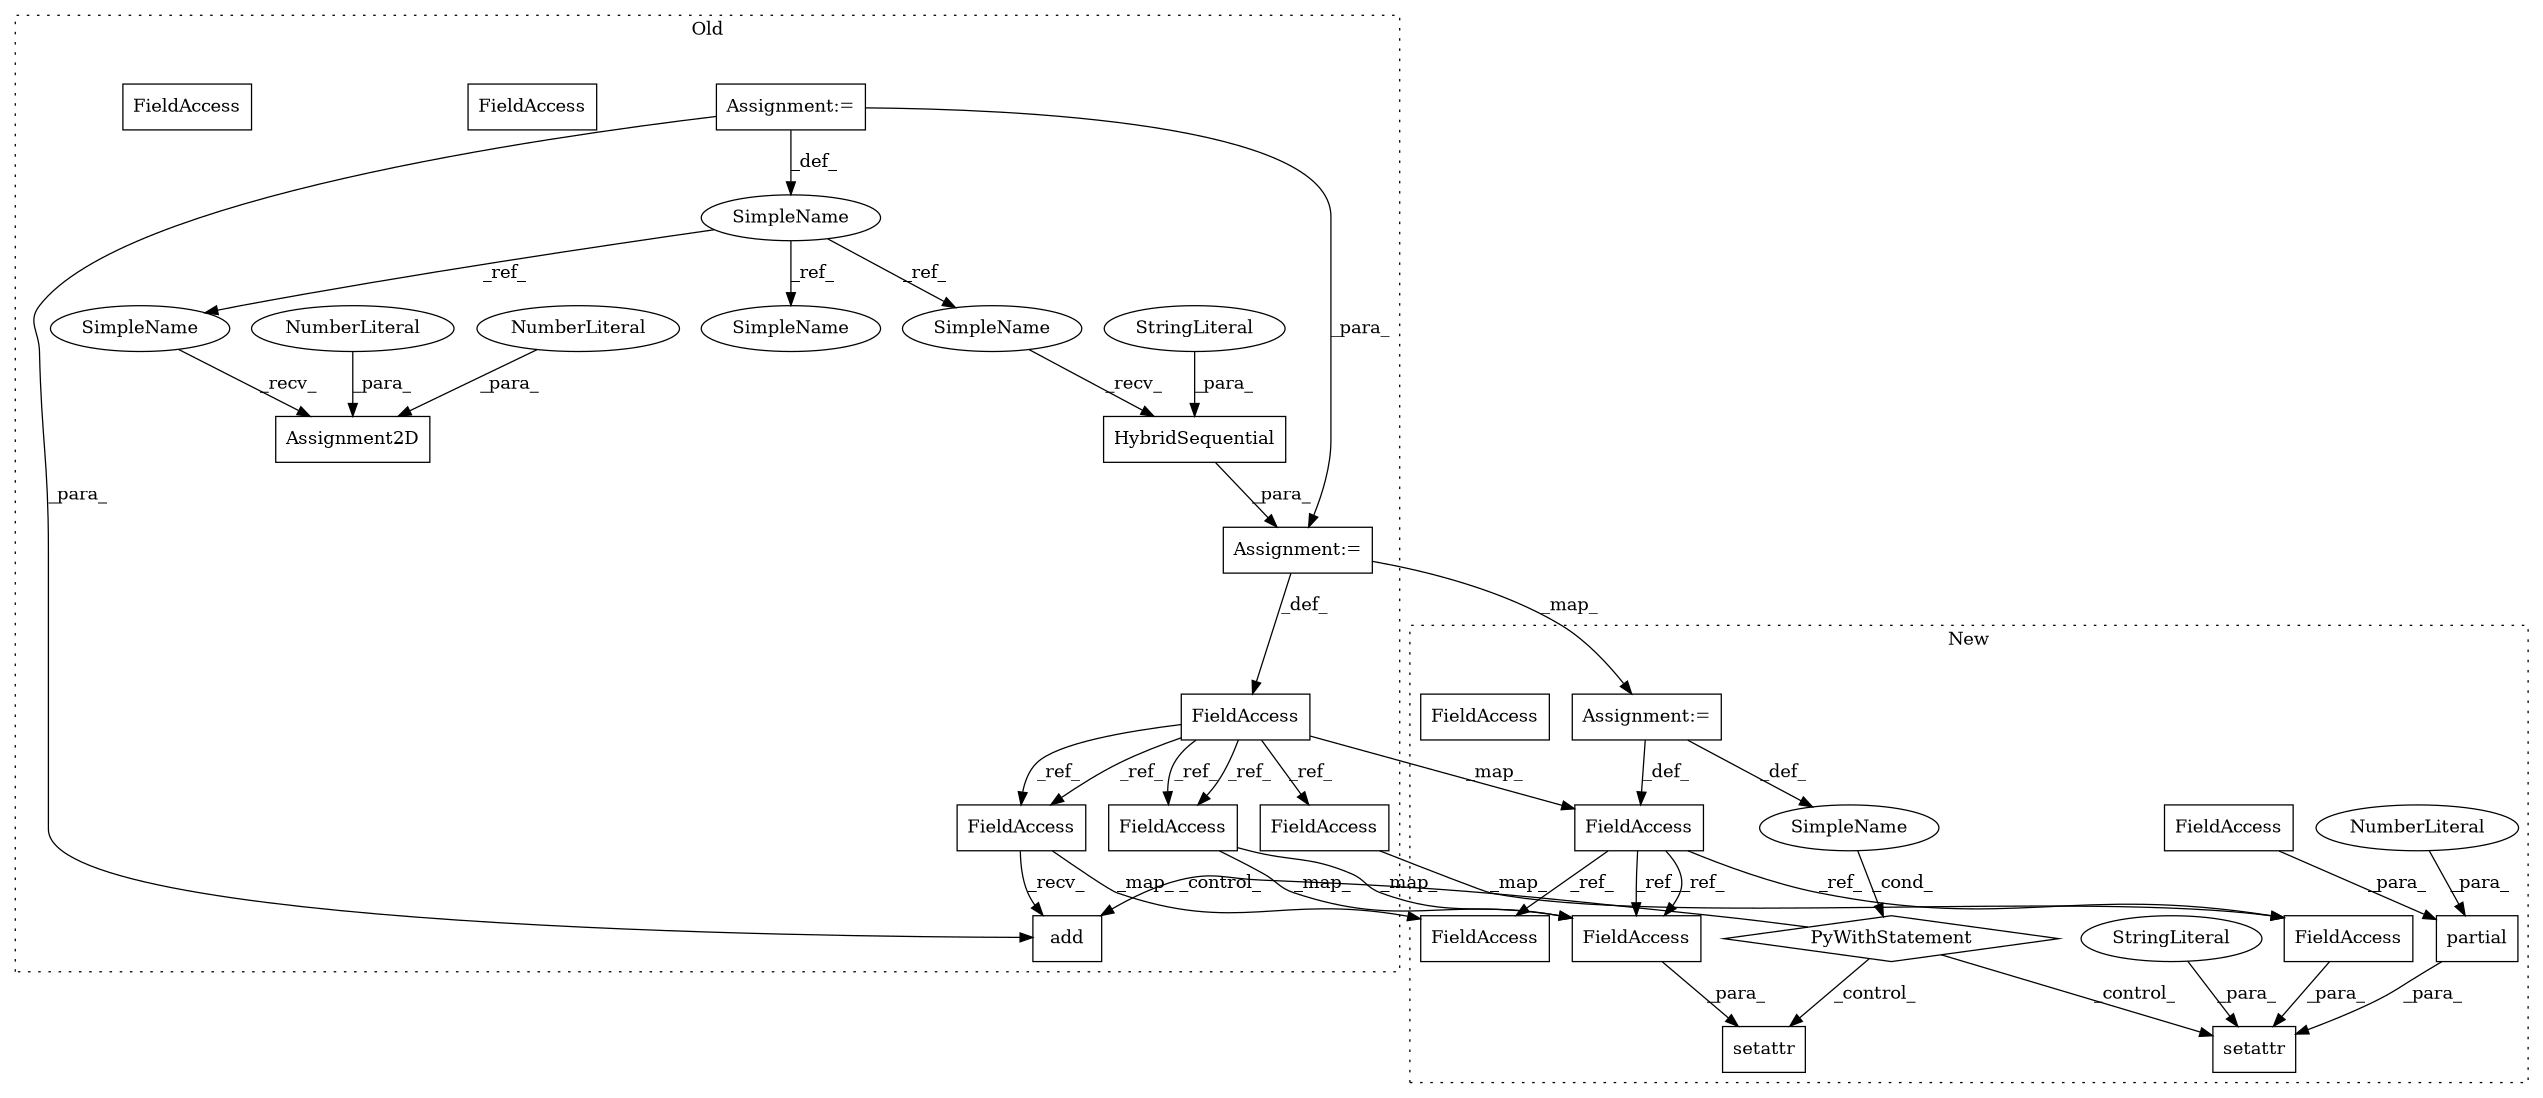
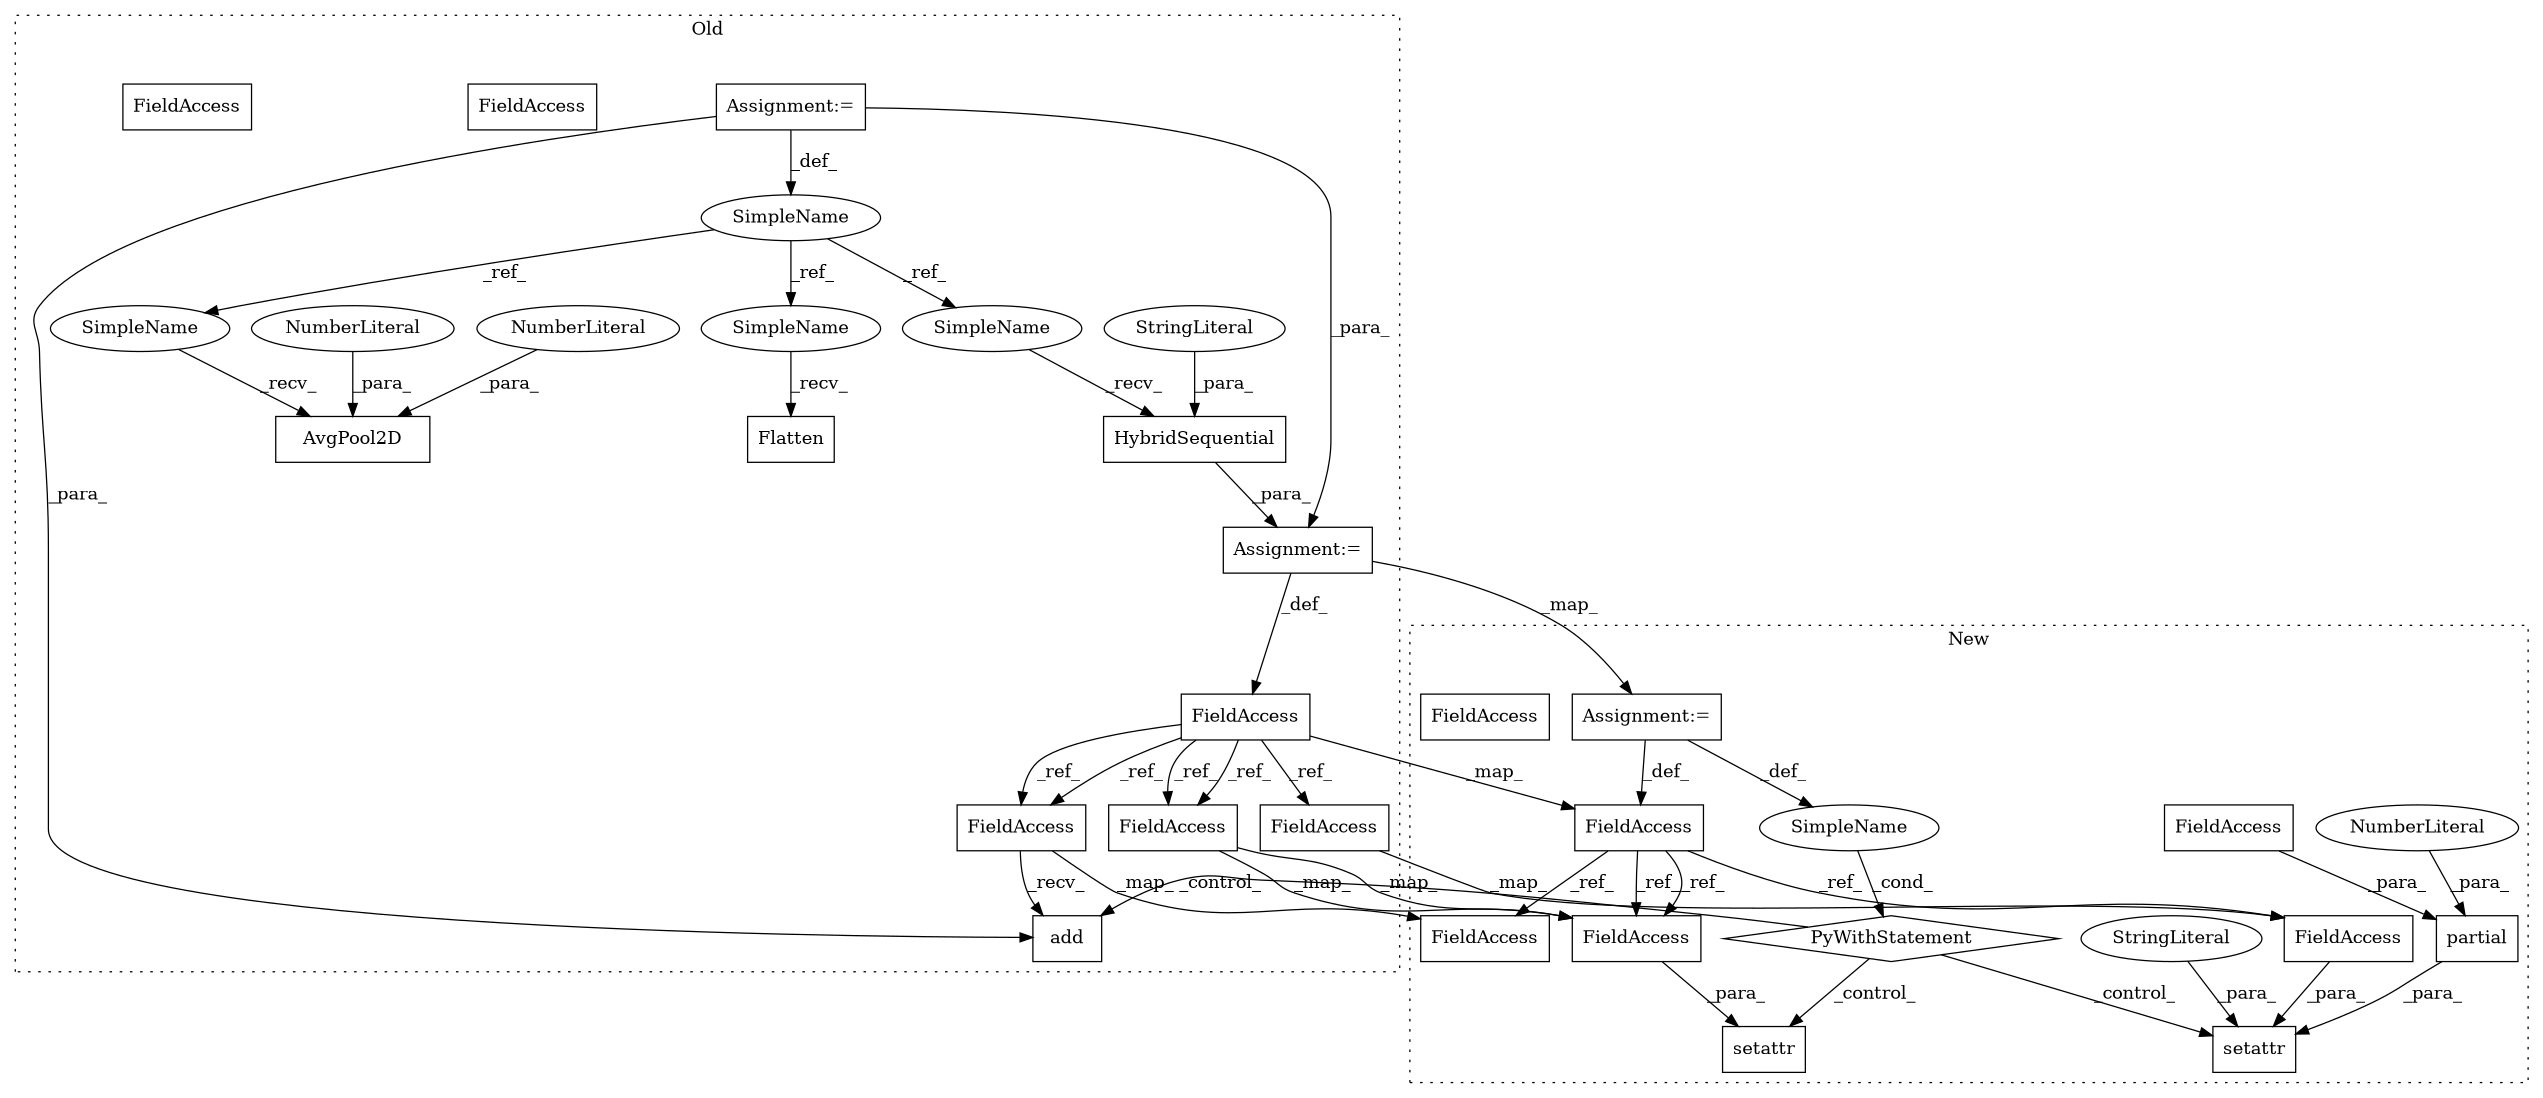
node "Assignment2D": label "Assignment2D" -> "AvgPool2D"
node "Flatten": added
